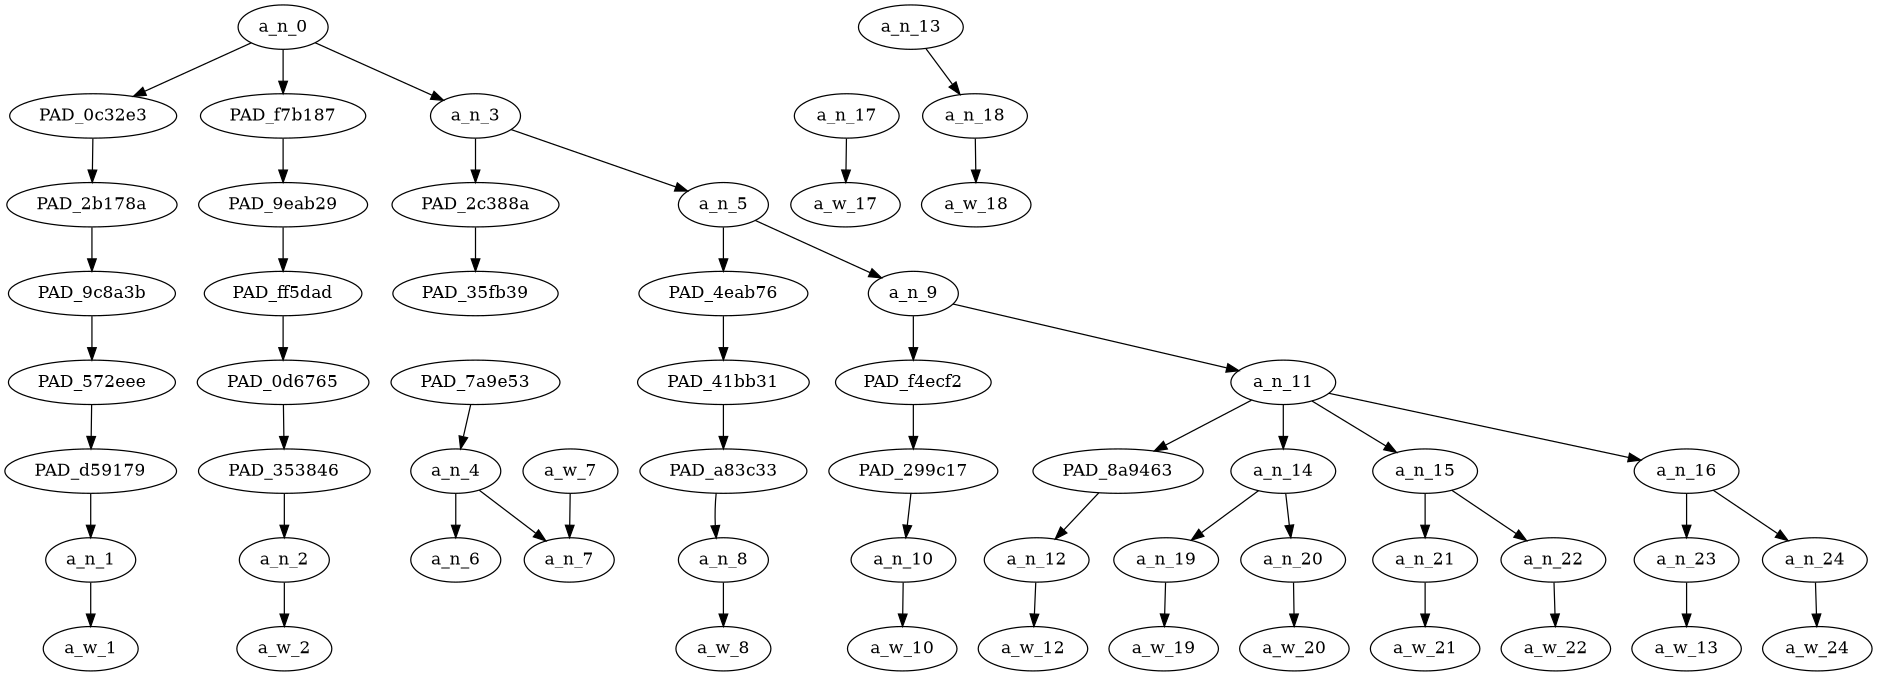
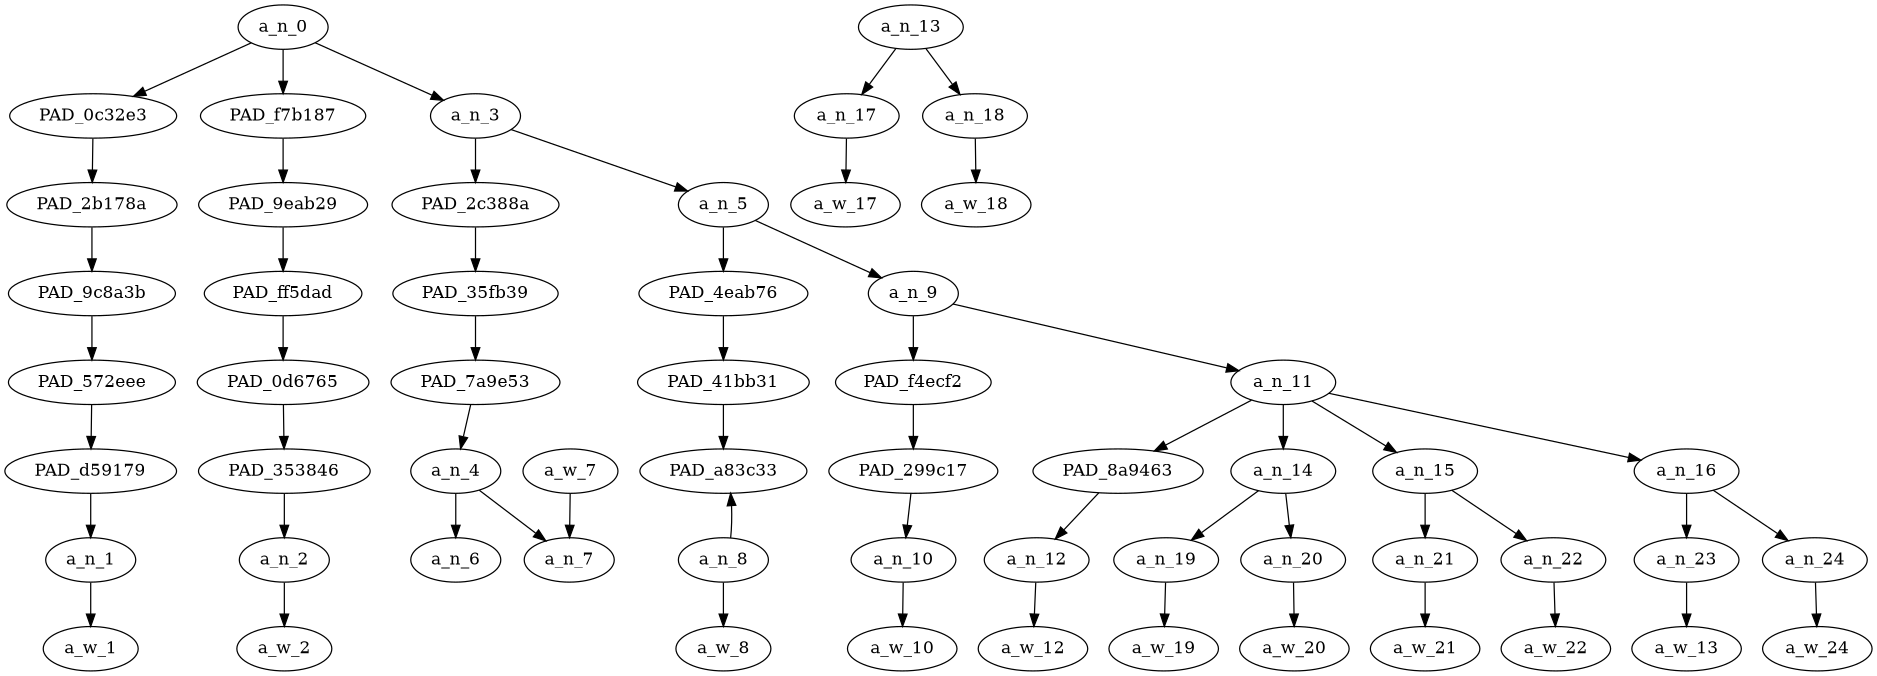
edge "a_n_13" -> "a_n_17": added
edge "PAD_35fb39" -> "PAD_7a9e53": added
edge "PAD_a83c33" -> "a_n_8": reversed
